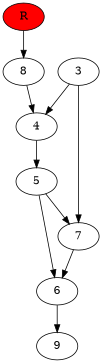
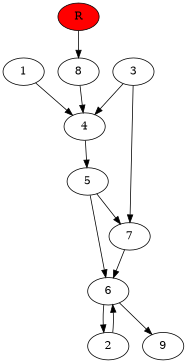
node "1": added
node "2": added
